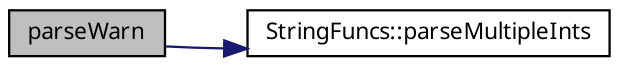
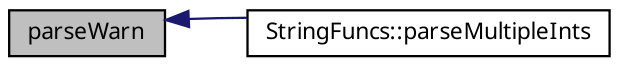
edge "parseWarn" -> "StringFuncs::parseMultipleInts": reversed
